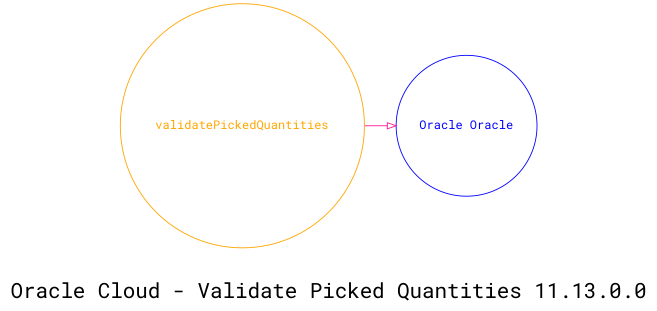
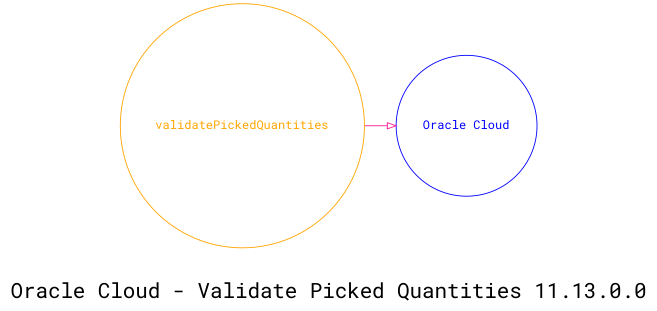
node "Oracle Oracle": label "Oracle Oracle" -> "Oracle Cloud"
